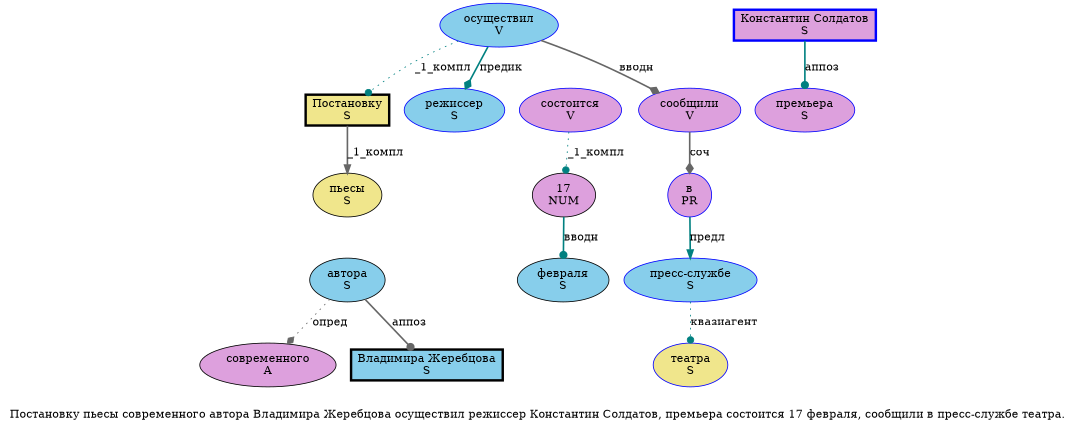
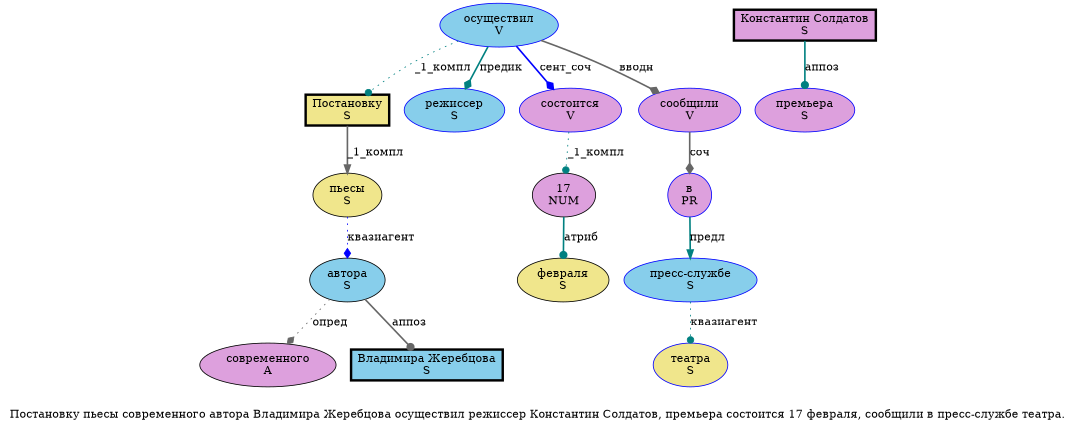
node "Константин Солдатов S": color blue -> black
edge "осуществил V" -> "состоится V": added, label "сент_соч"
edge "пьесы S" -> "автора S": added, label "квазиагент"
edge "17 NUM" -> "февраля S": label "вводн" -> "атриб"
node "февраля S": fillcolor skyblue -> khaki
